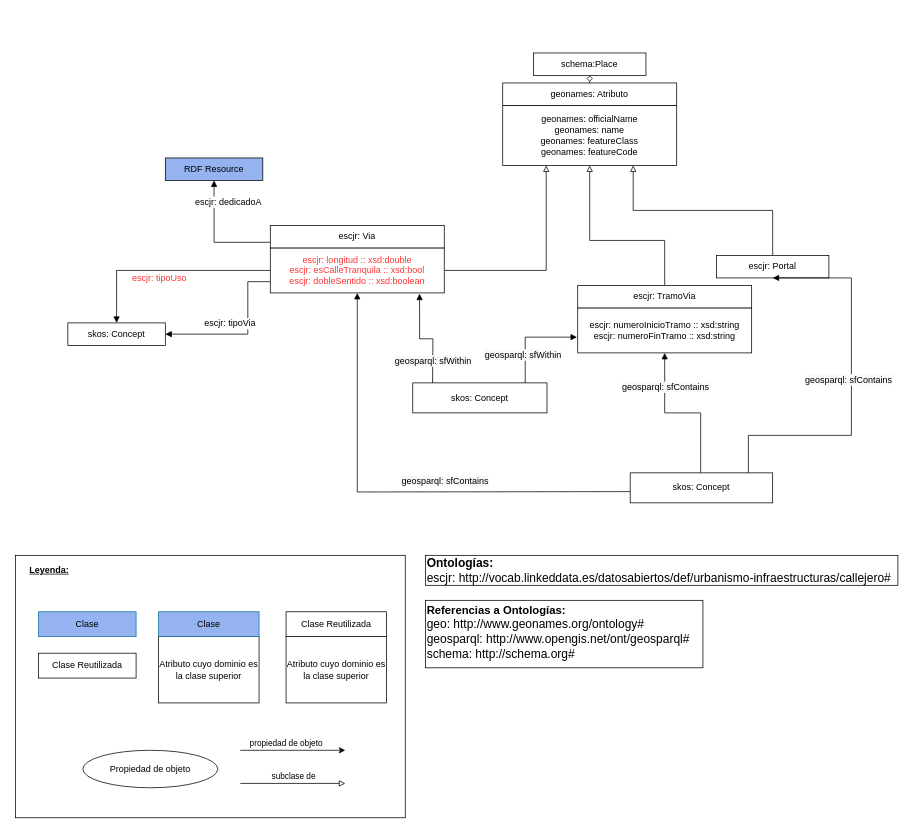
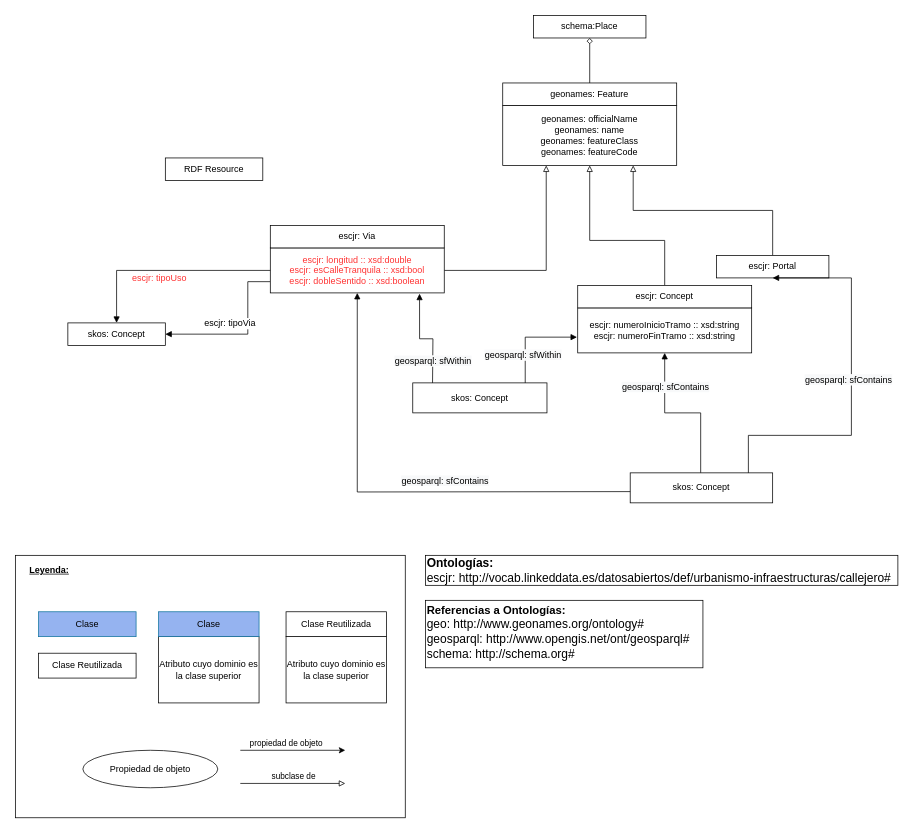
node "schema:Place": moved (590, 64) -> (590, 27)
node "geonames: Atributo": label "geonames: Atributo" -> "geonames: Feature"
node "RDF Resource": fillcolor #95b3f0 -> #ffffff
edge "escjr: Via" -> "RDF Resource": removed, label "escjr: dedicadoA"
node "escjr: TramoVia": label "escjr: TramoVia" -> "escjr: Concept"
